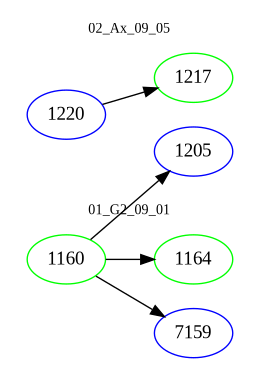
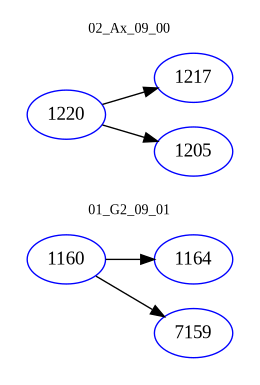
cluster "02_Ax_09_05": label "02_Ax_09_05" -> "02_Ax_09_00"
node "1217": color green -> blue
edge "1160" -> "1205": now "1220" -> "1205"
node "1160": color green -> blue
node "1164": color green -> blue
